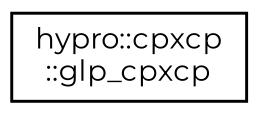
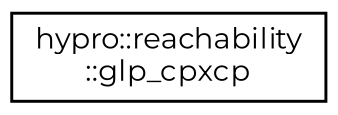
node "hypro::cpxcp ::glp_cpxcp": label "hypro::cpxcp ::glp_cpxcp" -> "hypro::reachability ::glp_cpxcp"
